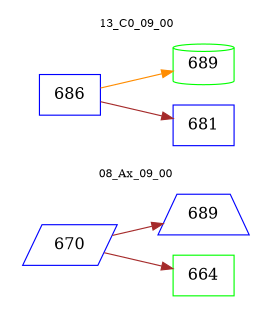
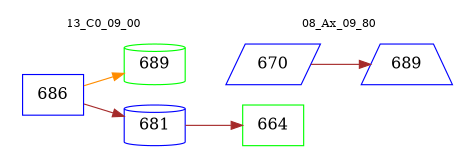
node "681": shape box -> cylinder
cluster "08_Ax_09_00": label "08_Ax_09_00" -> "08_Ax_09_80"
edge "670" -> "664": now "681" -> "664"
